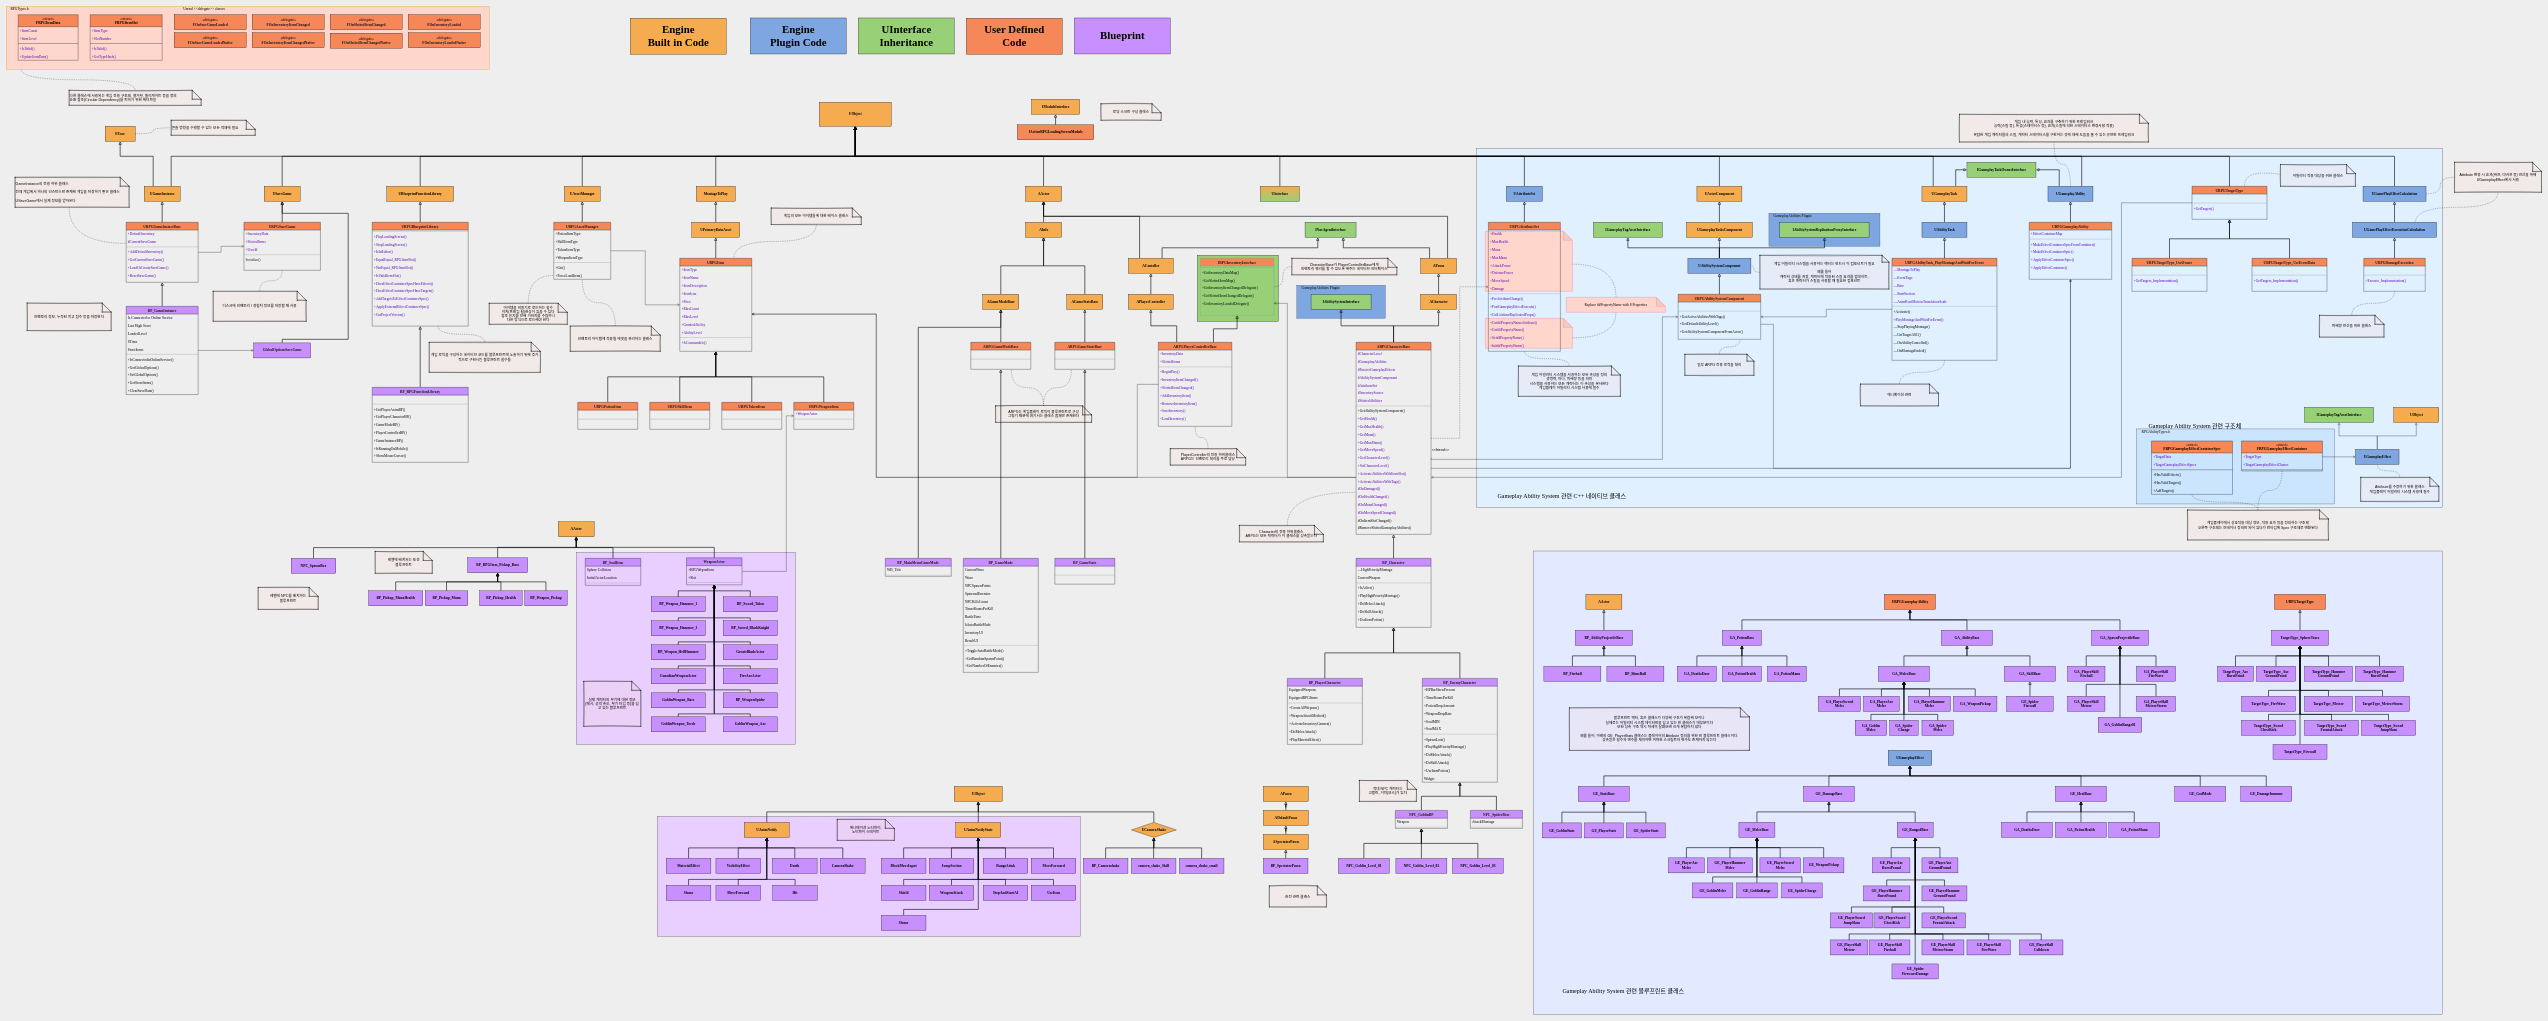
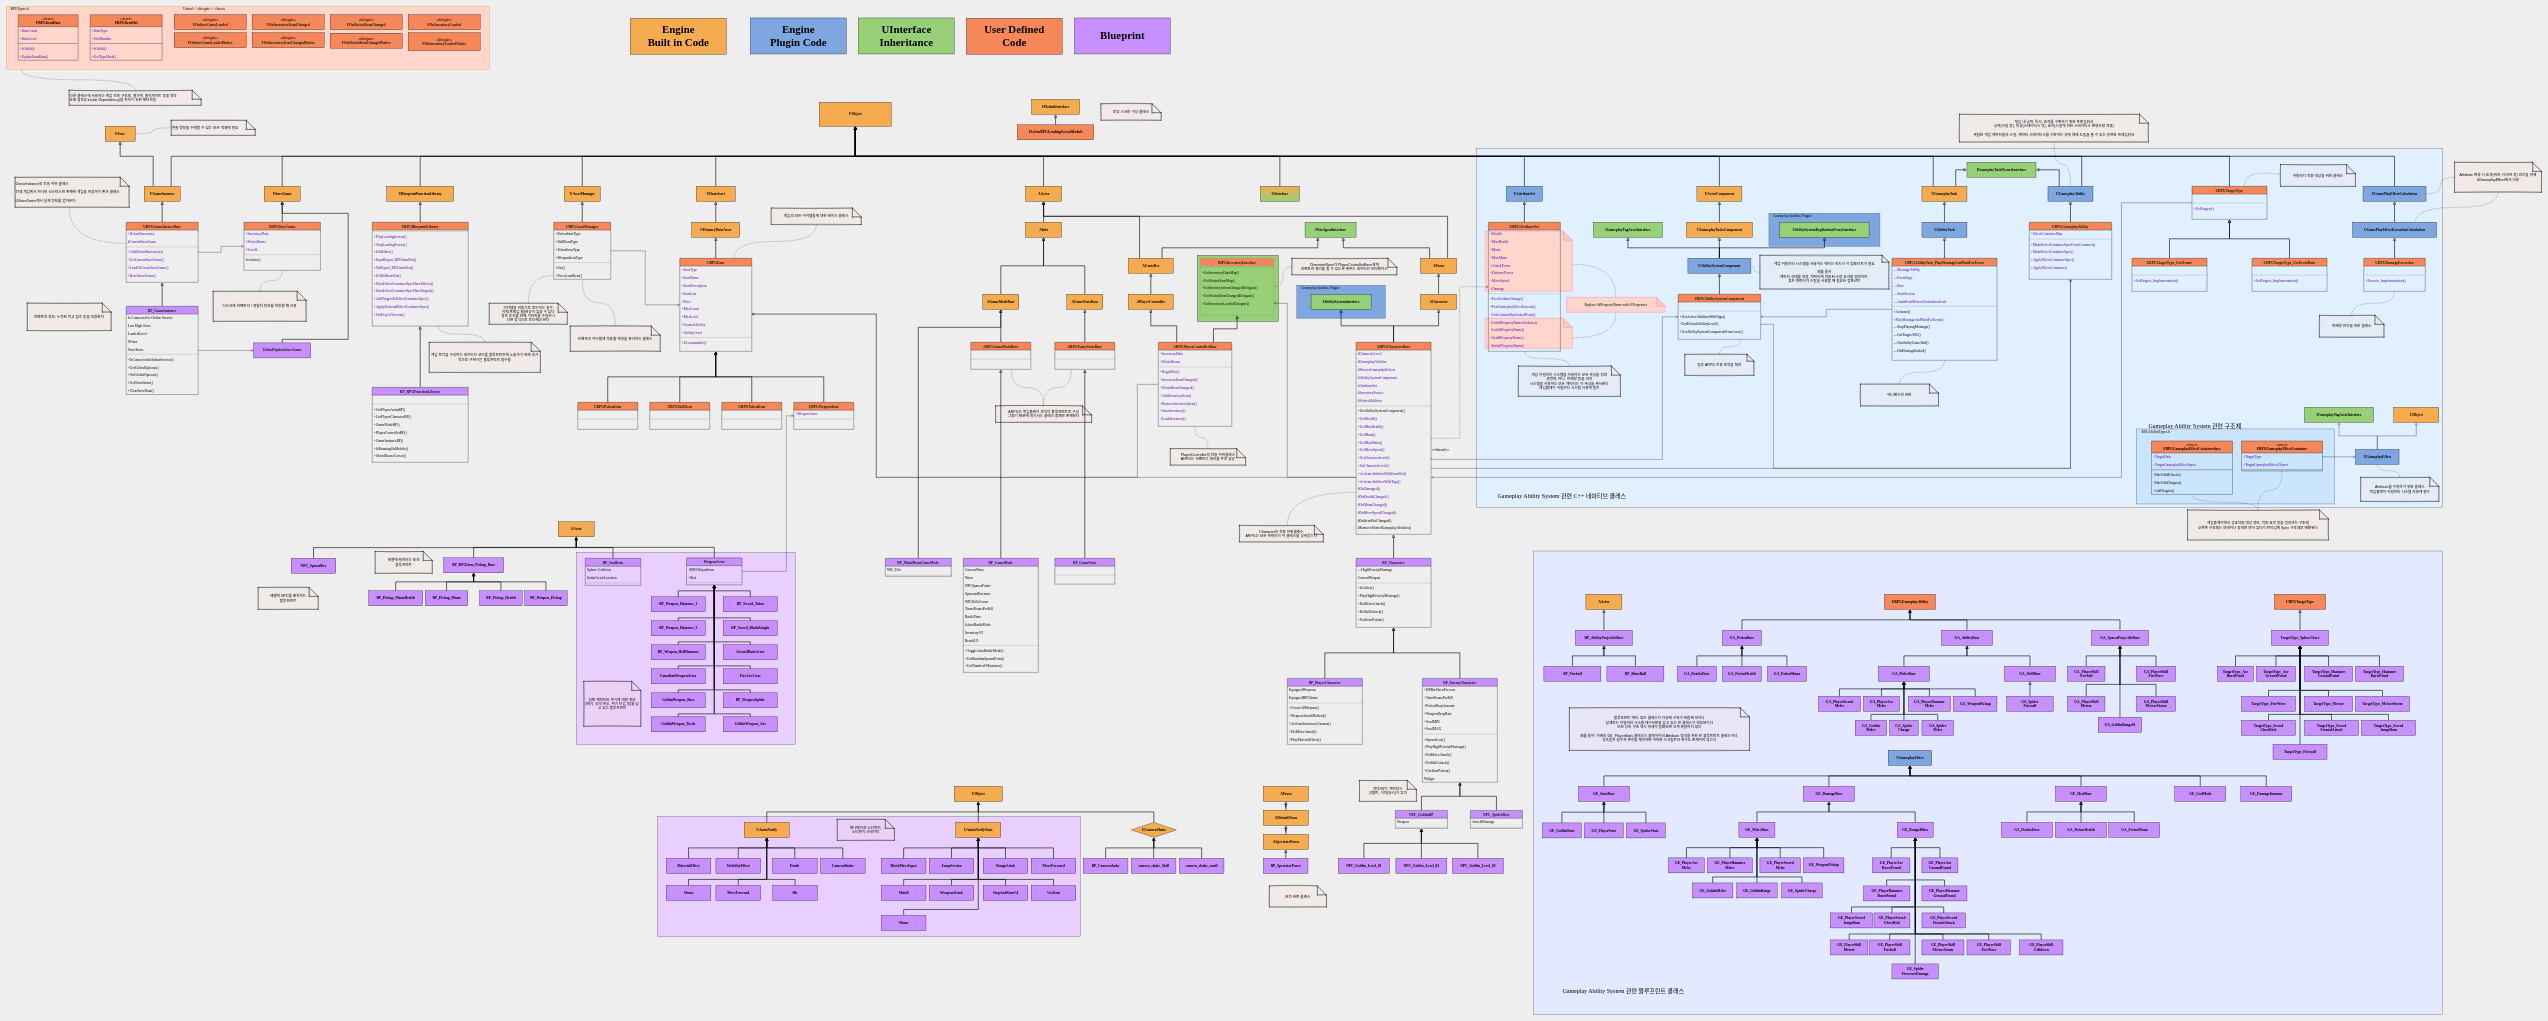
node "«delegate» FOnInventoryLoadedNative": size 72x15 -> 72x18
node "MontageToPlay": label "MontageToPlay" -> "UDataAsset"
node "BP_RPGItem_Pickup_Base": moved (498, 565) -> (474, 565)
